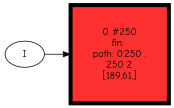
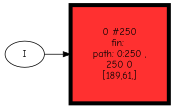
node "0 #250 fin: path: 0:250 , 250 2 [189,61,]": label "0 #250 fin: path: 0:250 , 250 2 [189,61,]" -> "0 #250 fin: path: 0:250 , 250 0 [189,61,]"
